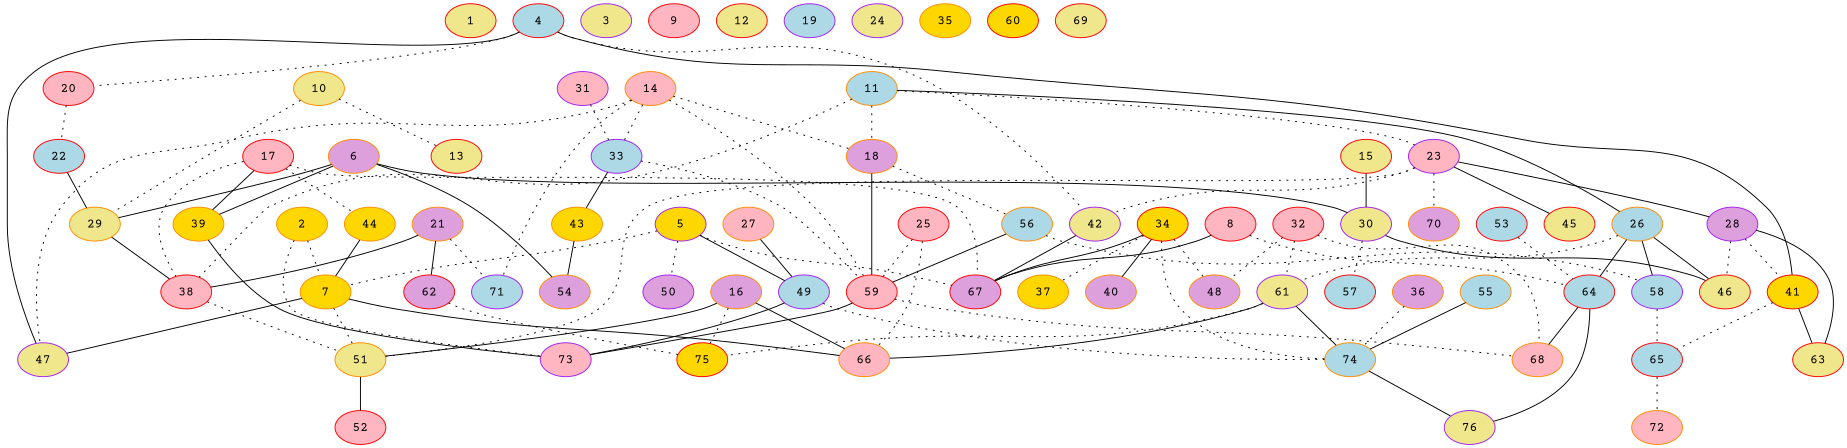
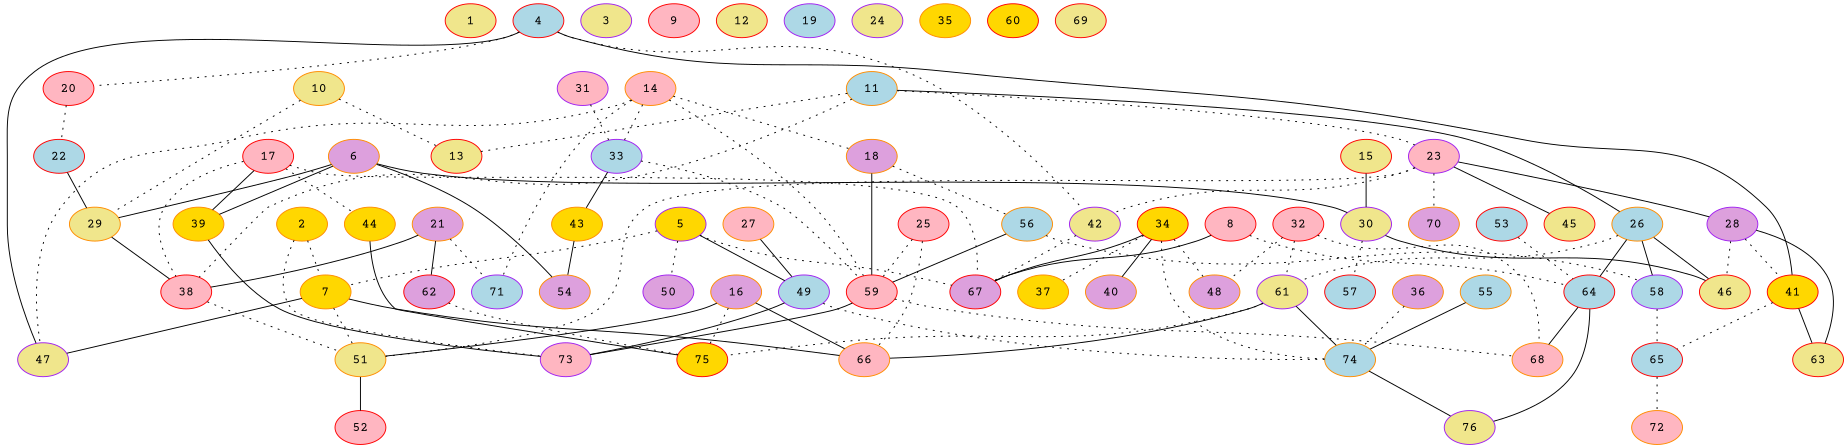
edge "11" -- "18": now "11" -- "13"
edge "42" -- "67": style solid -> dotted
edge "44" -- "7": now "44" -- "75"
